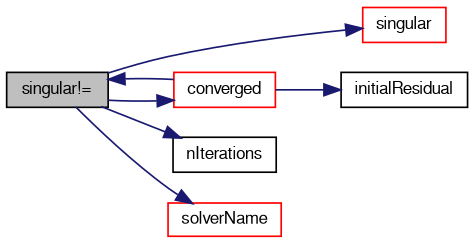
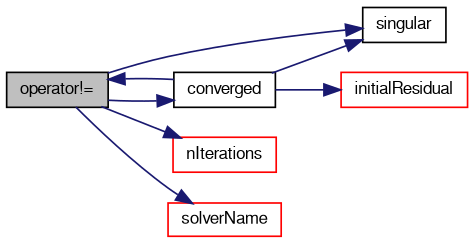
node "singular": color red -> black
edge "converged" -> "singular": added
node "singular!=": label "singular!=" -> "operator!="
node "converged": color red -> black
node "initialResidual": color black -> red
node "nIterations": color black -> red
